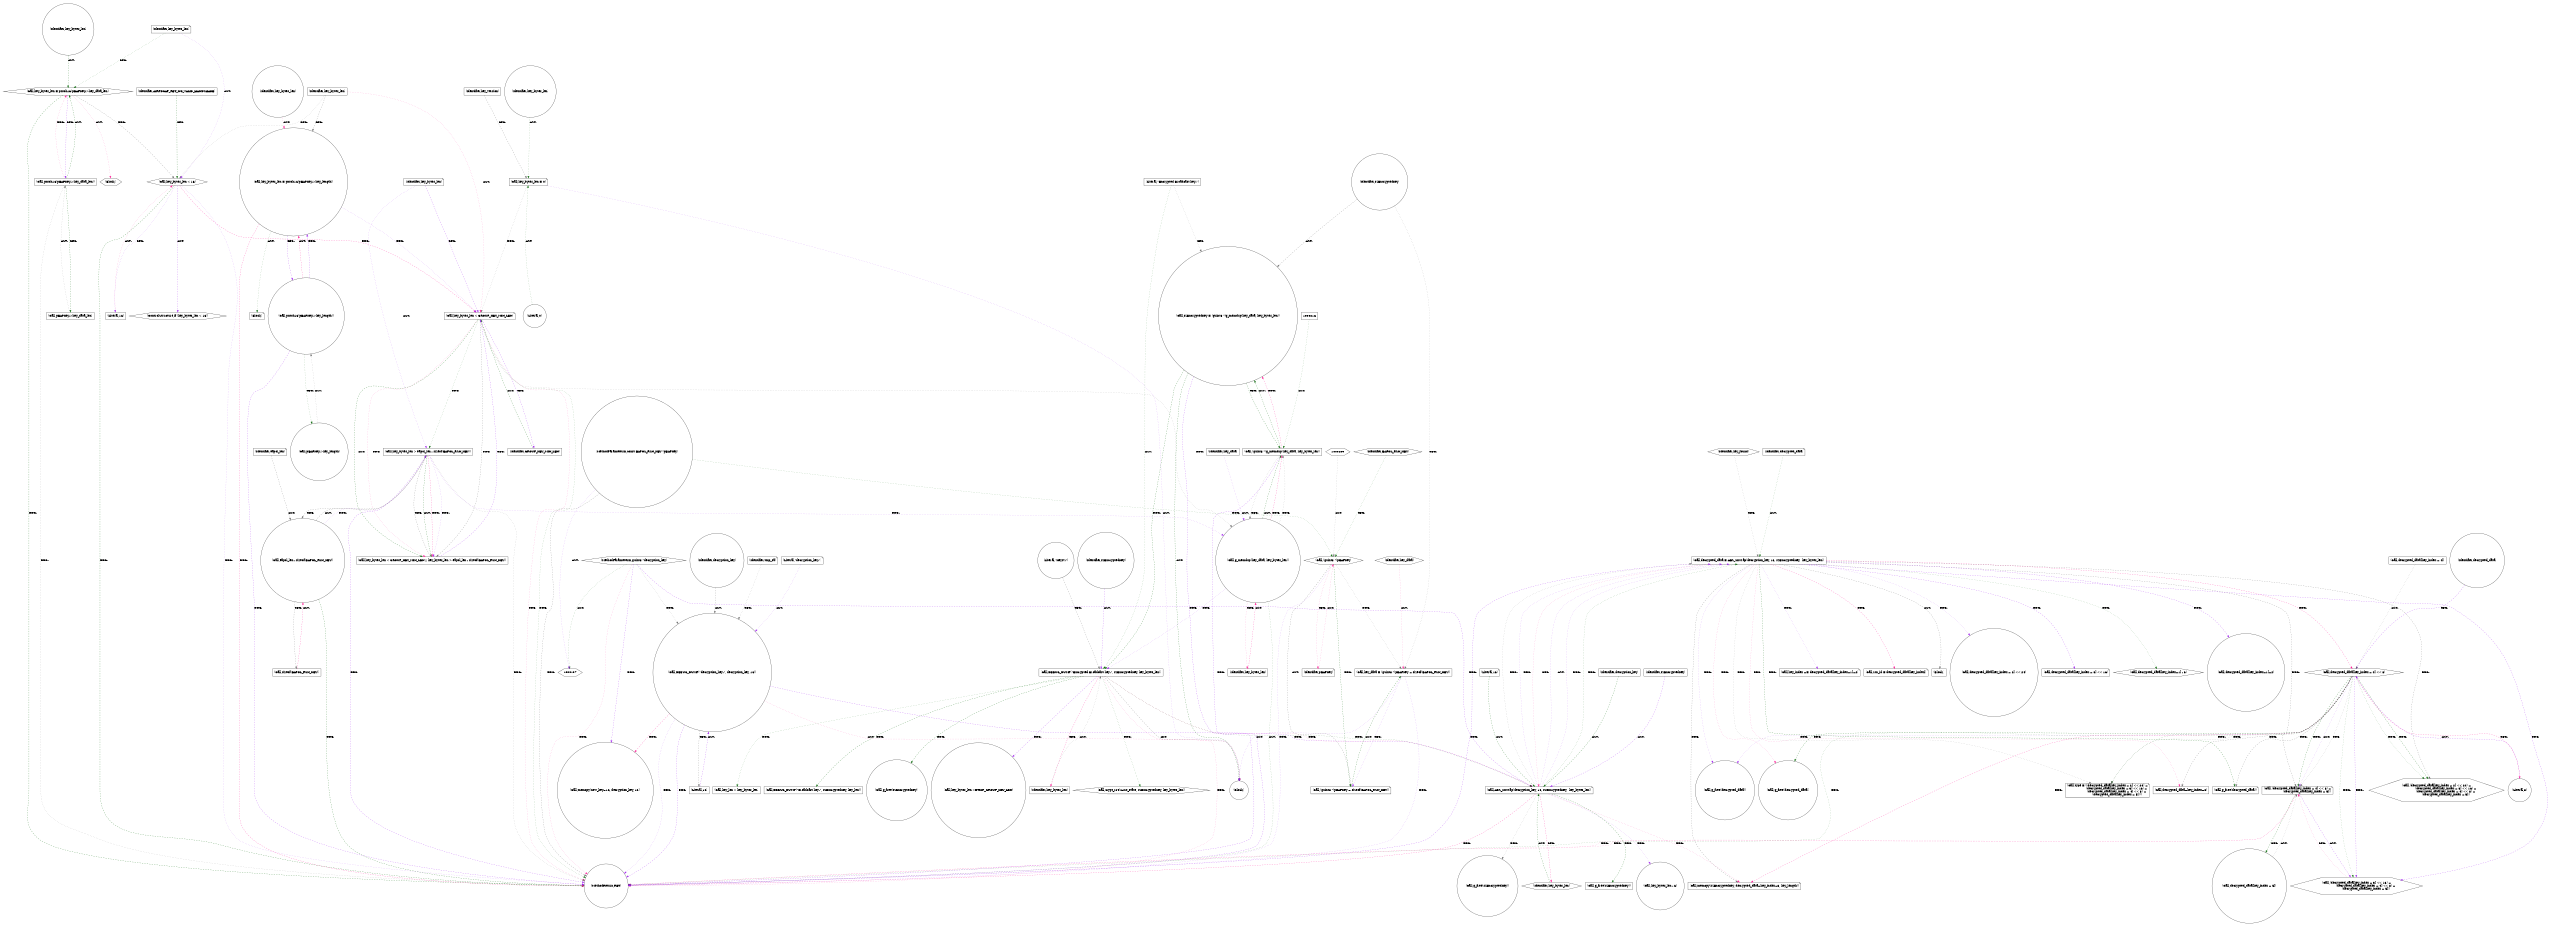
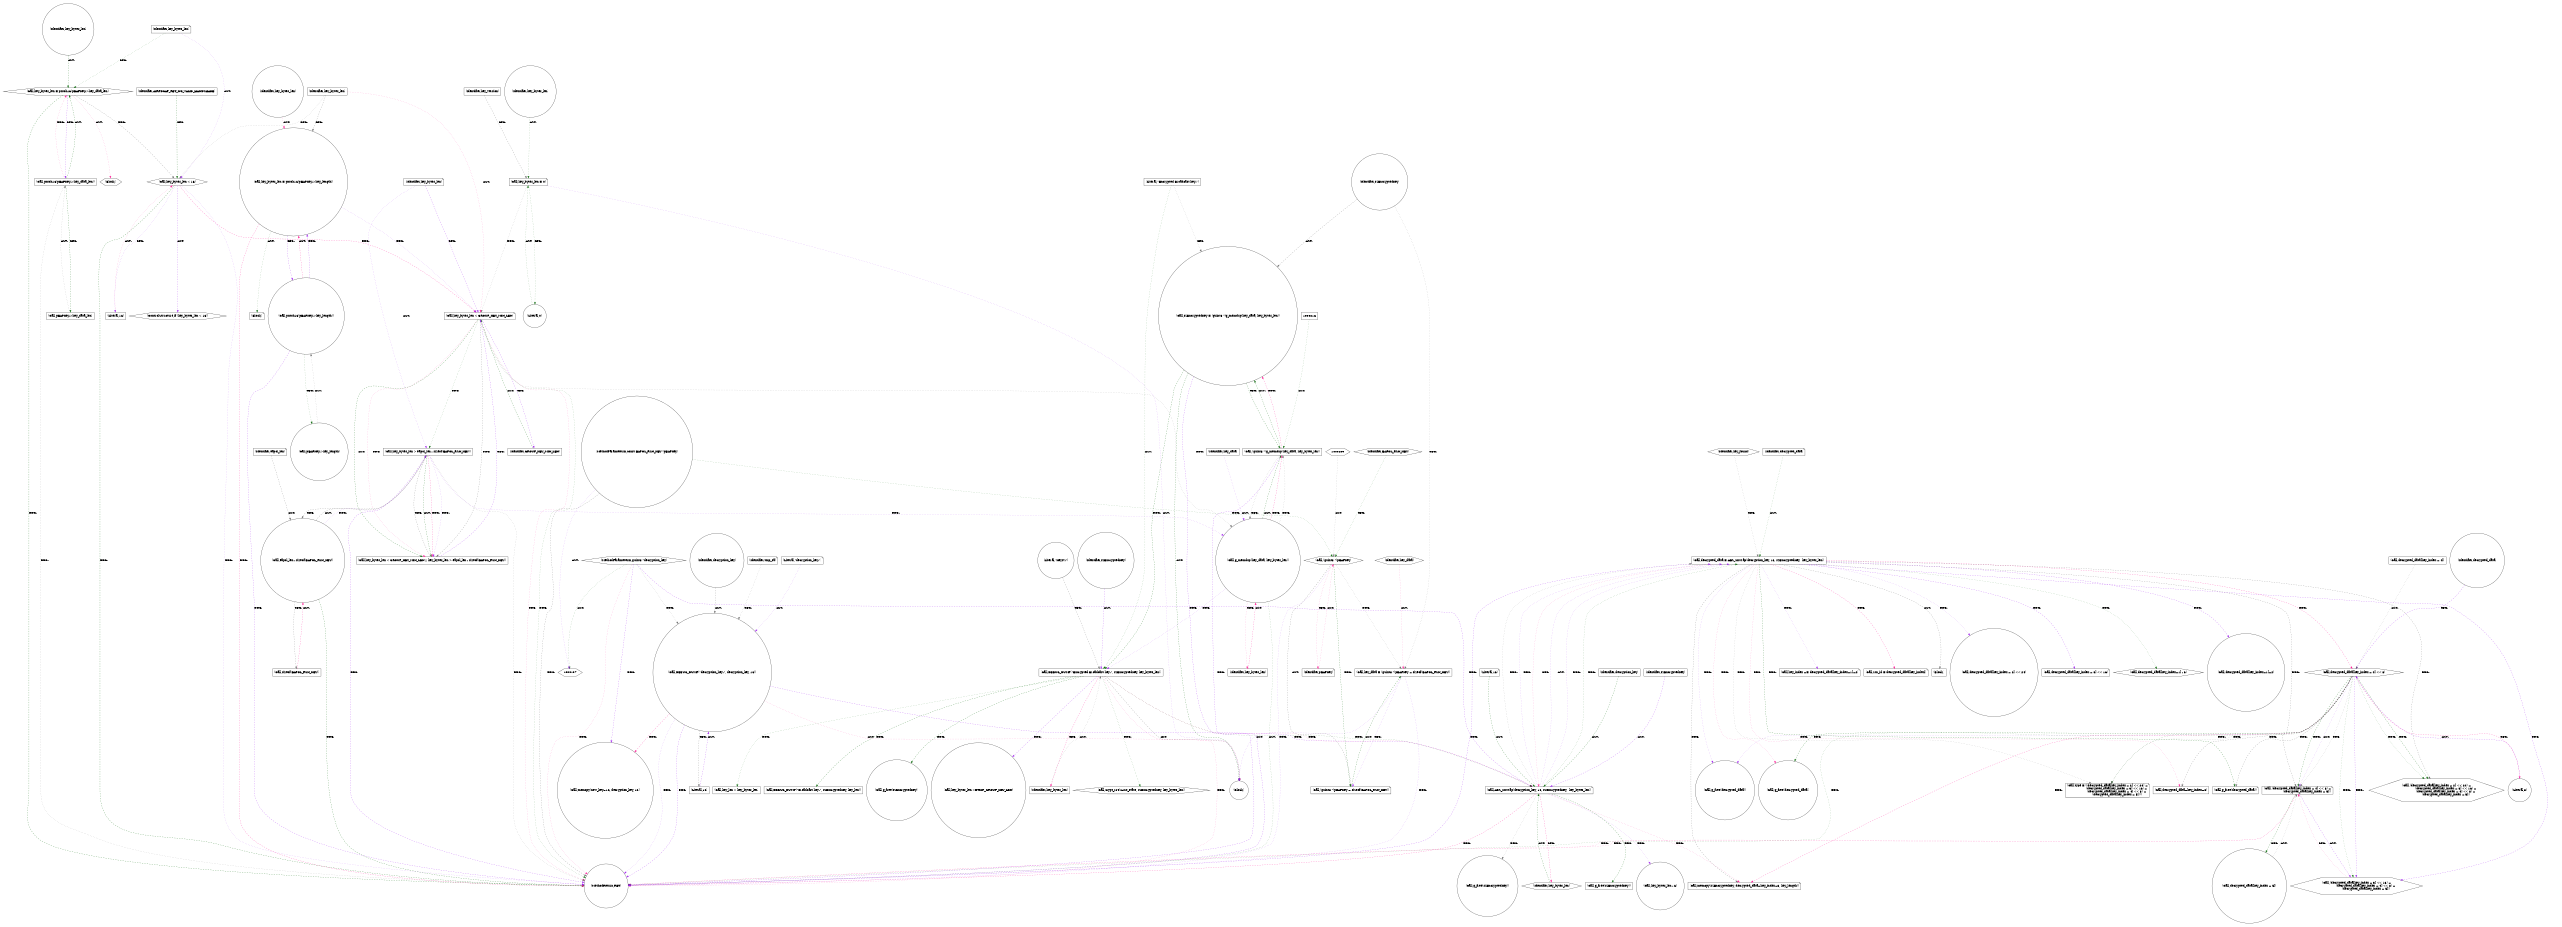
edge "(Call,key_bytes_len = 0)" -> "(Literal,0)": added, label "CFG:"
